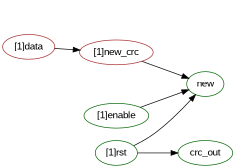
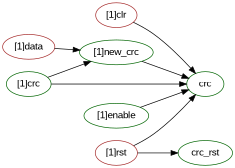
node "[1]clr": added
node "[1]new_crc": color brown -> darkgreen
node "[1]crc": added
node "new": label "new" -> "crc"
node "[1]rst": color darkgreen -> brown
node "crc_out": label "crc_out" -> "crc_rst"
